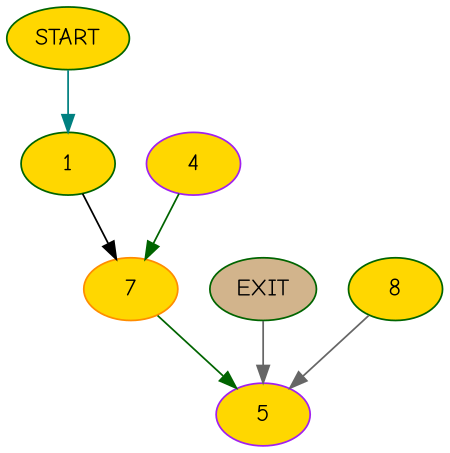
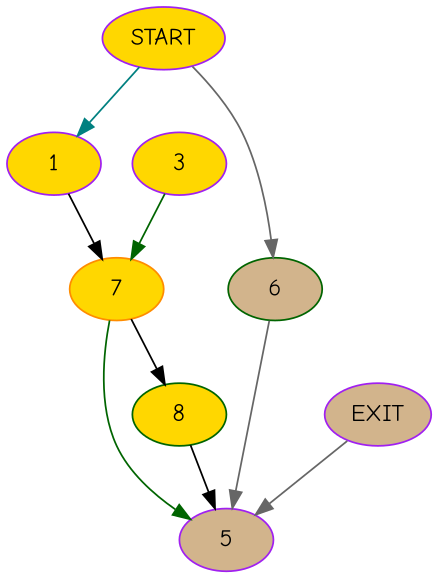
node "START": color darkgreen -> purple
node "1": color darkgreen -> purple
node "4": label "4" -> "3"
node "EXIT": color darkgreen -> purple
node "6": added
edge "7" -> "8": added
edge "8" -> "5": color gray40 -> black
node "5": fillcolor gold -> tan
